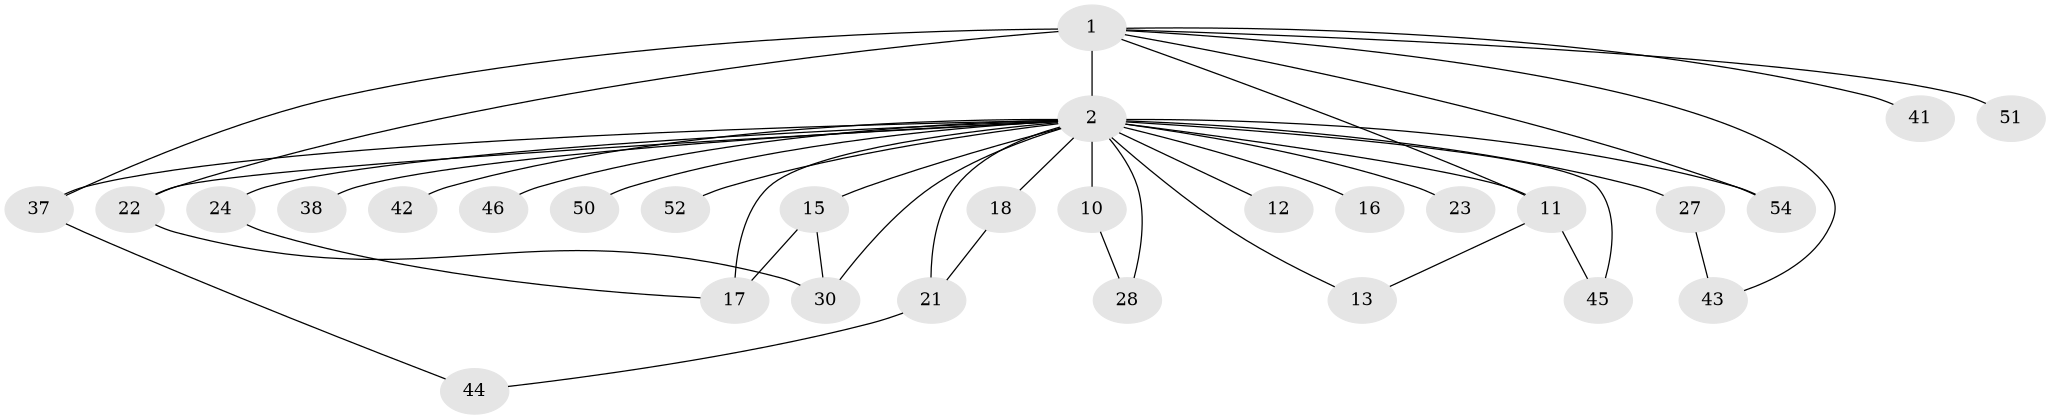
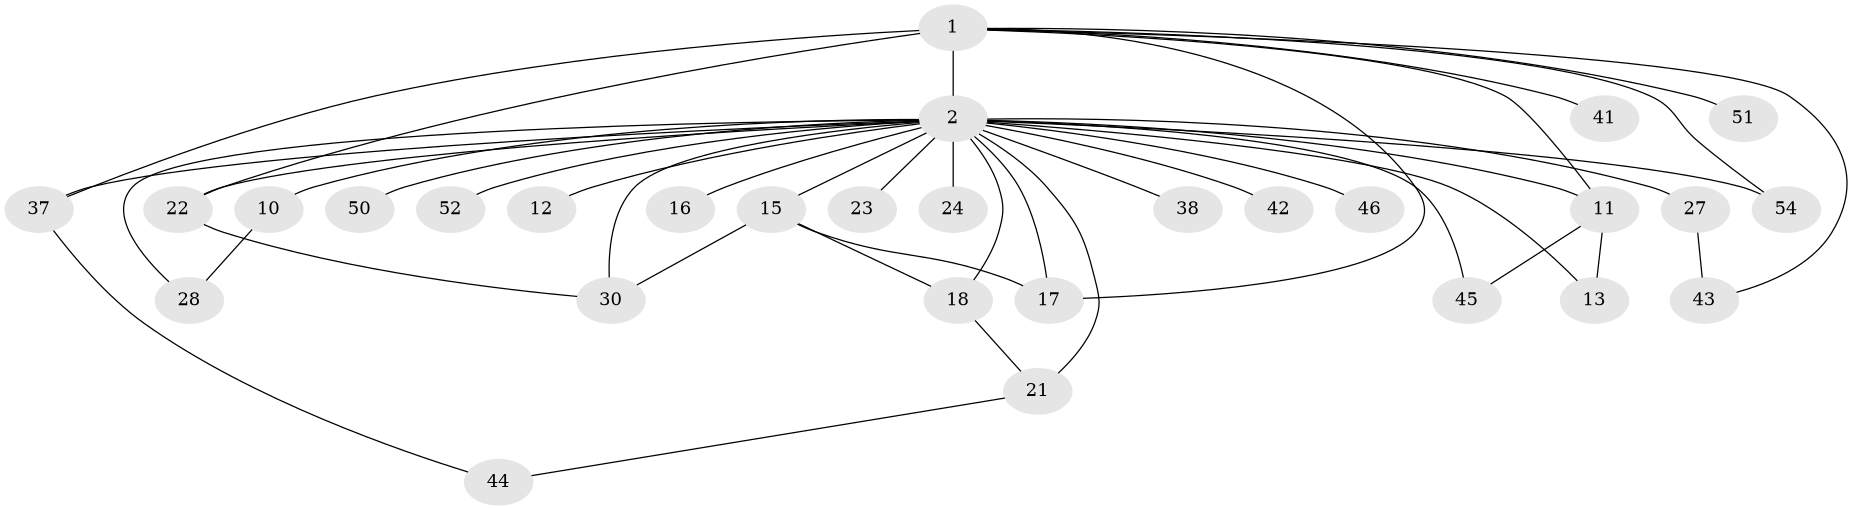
edge "15" -- "18": added
edge "24" -- "17": now "1" -- "17"
